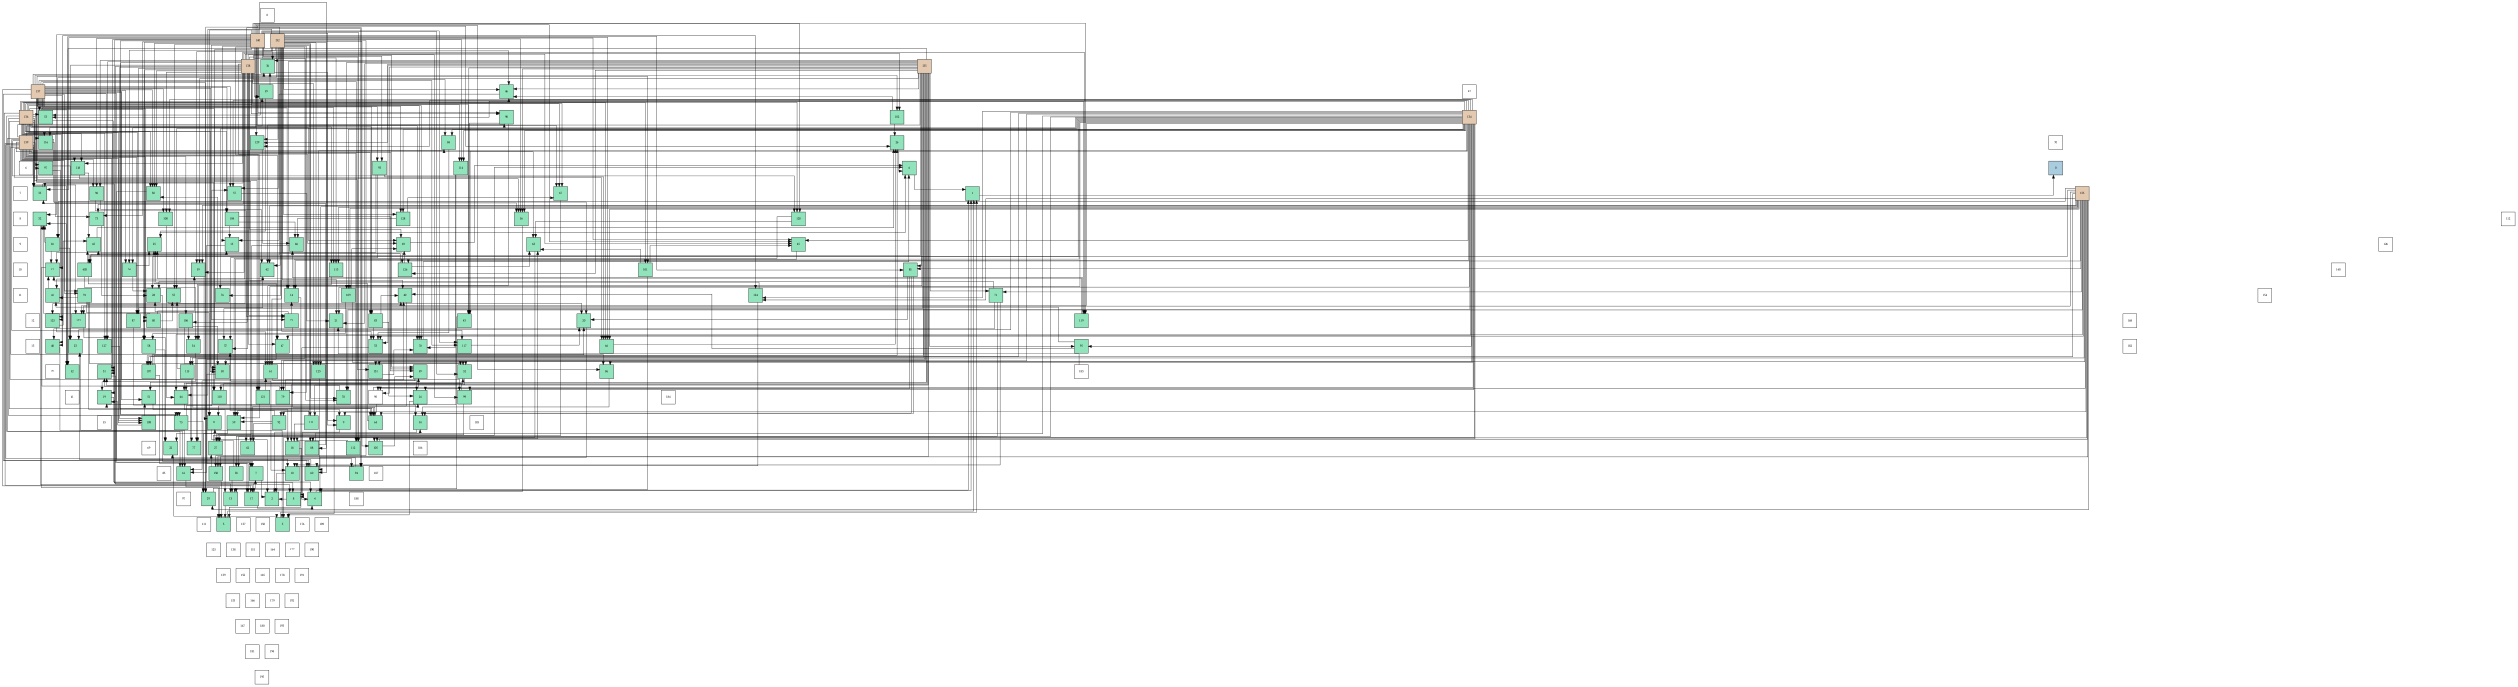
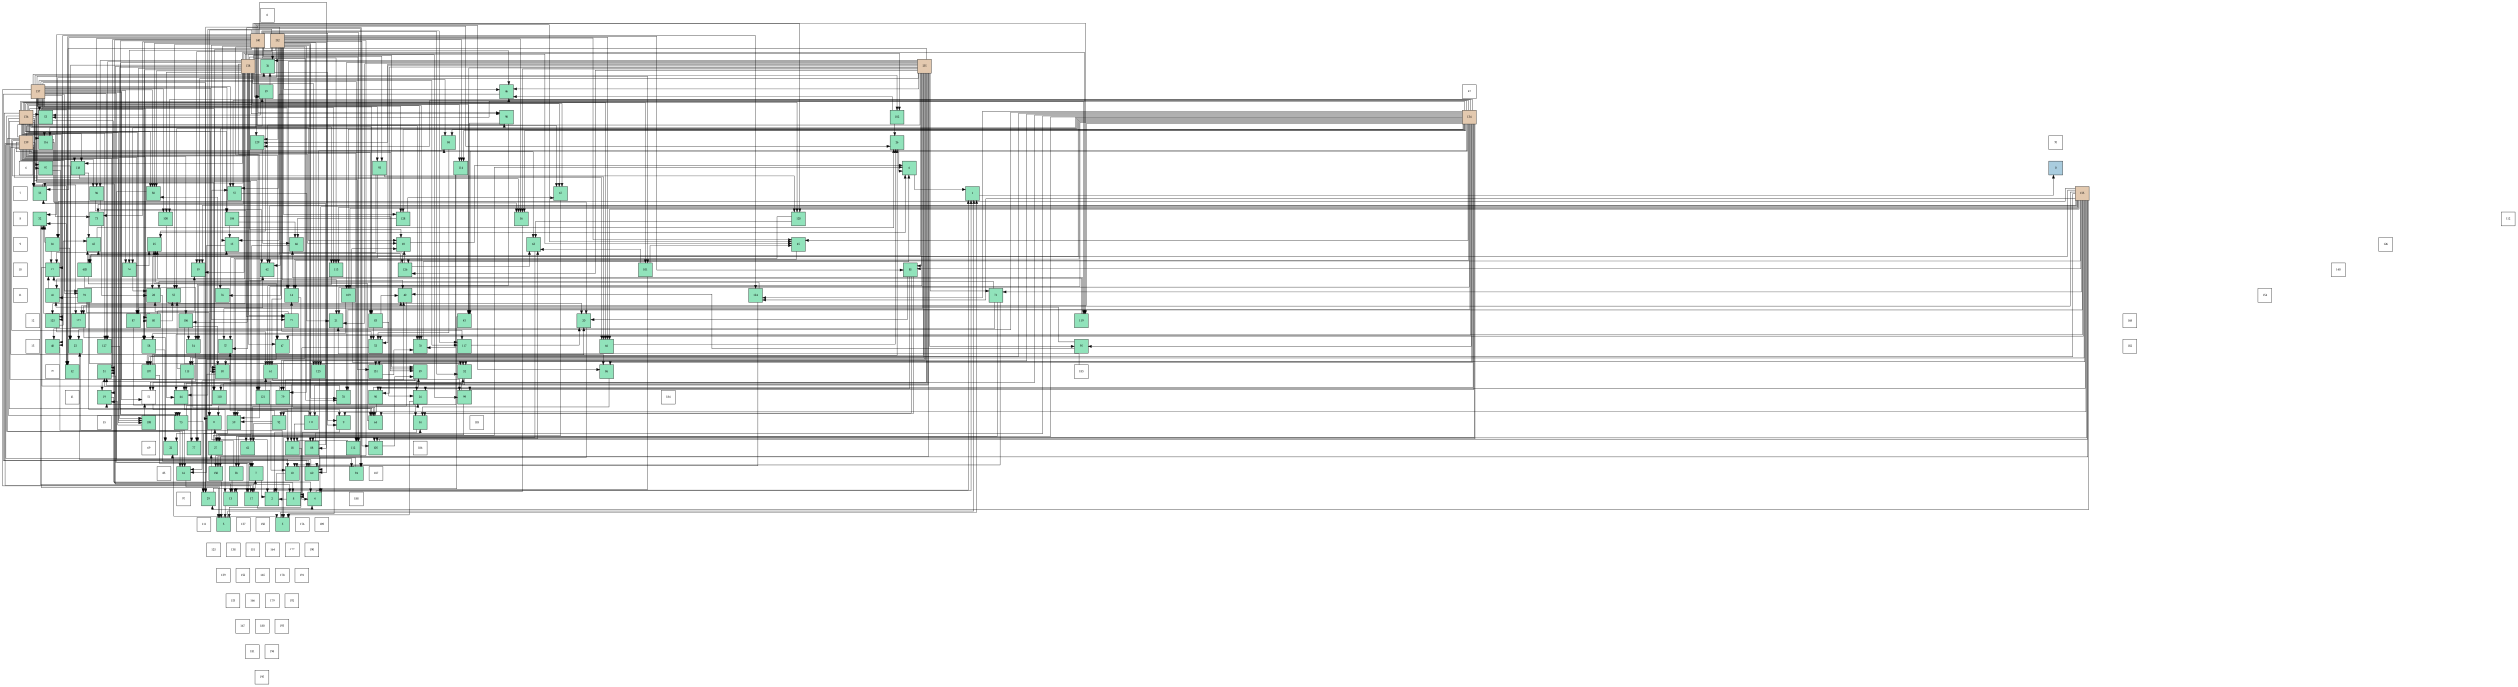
edge "134" -> "51": added
node "51": fillcolor #91e3bb -> #ffffff
node "90": fillcolor #ffffff -> #91e3bb
